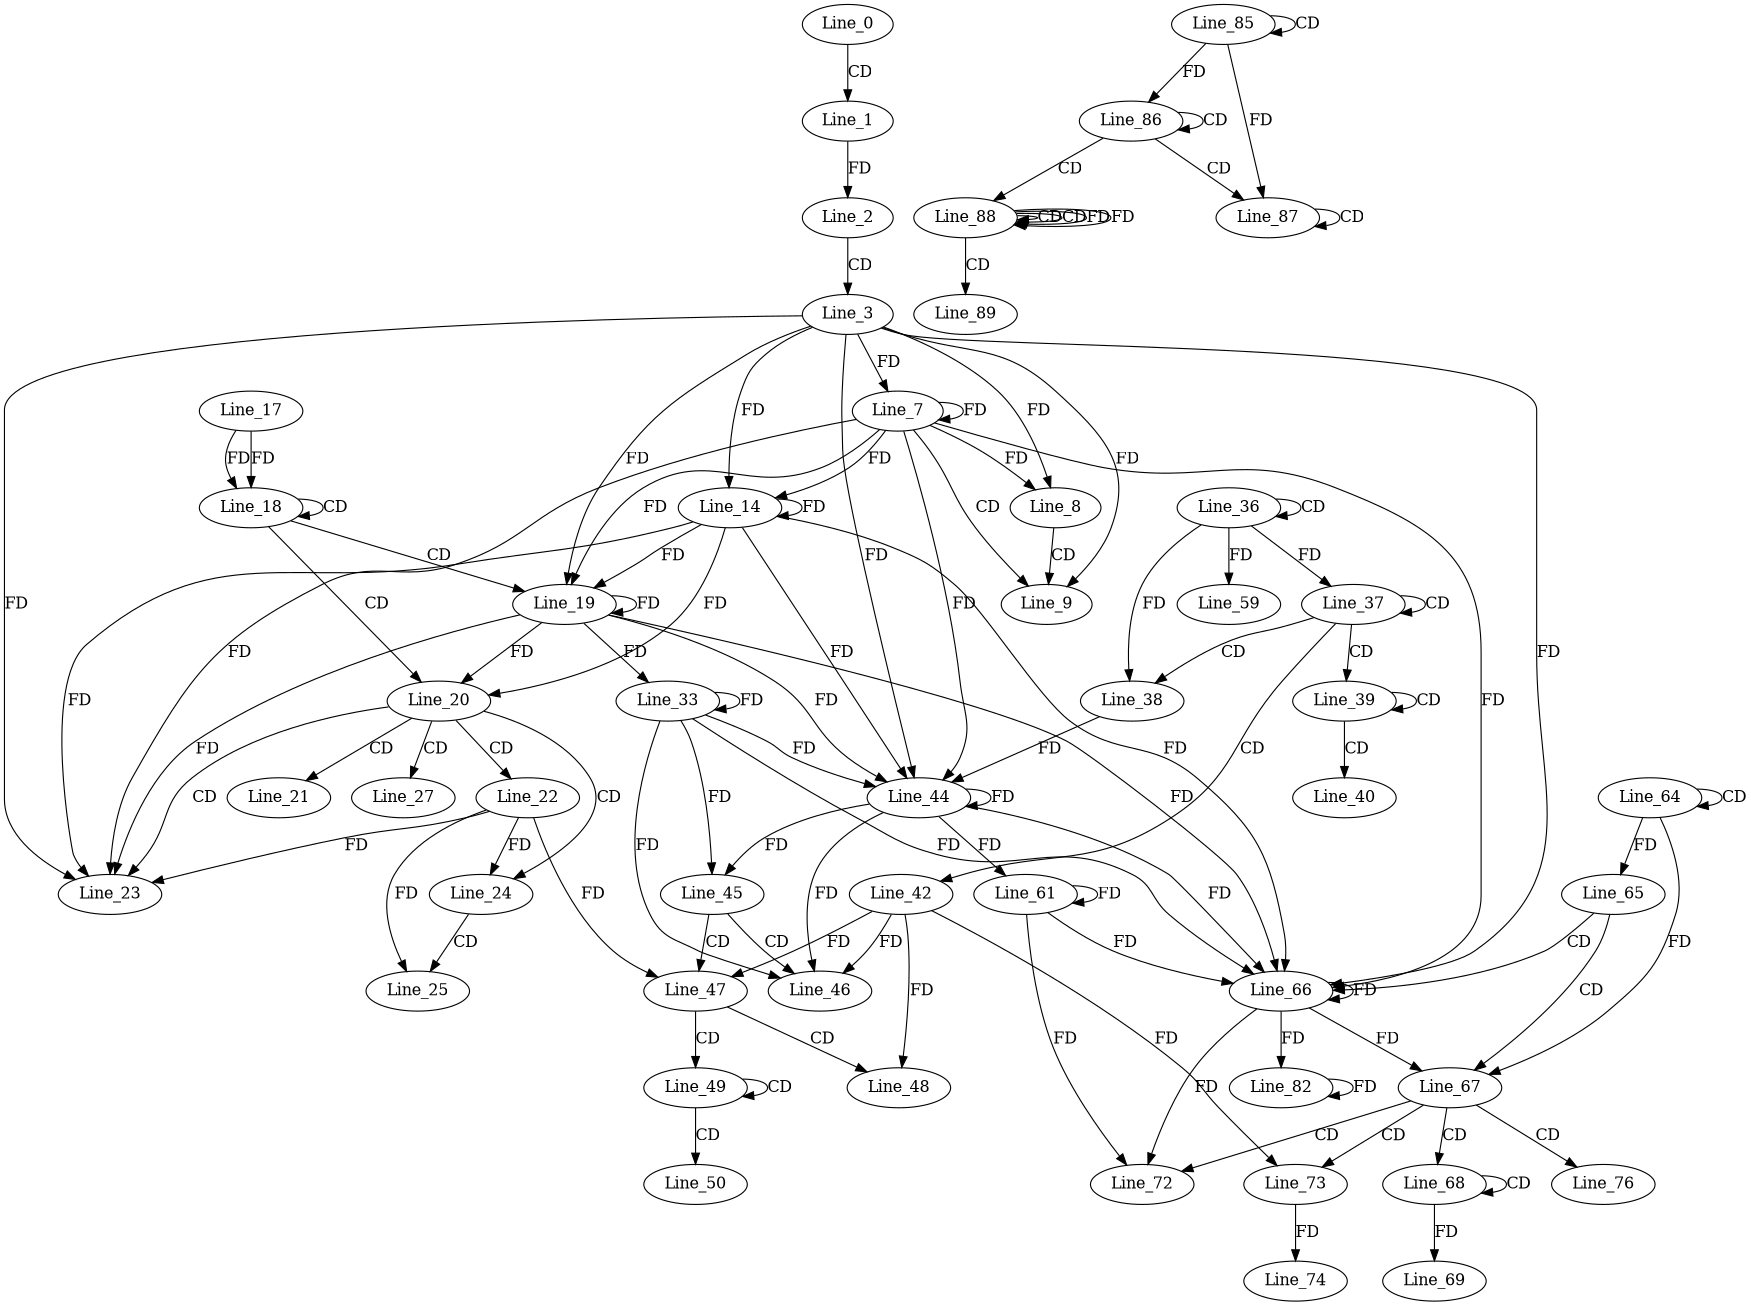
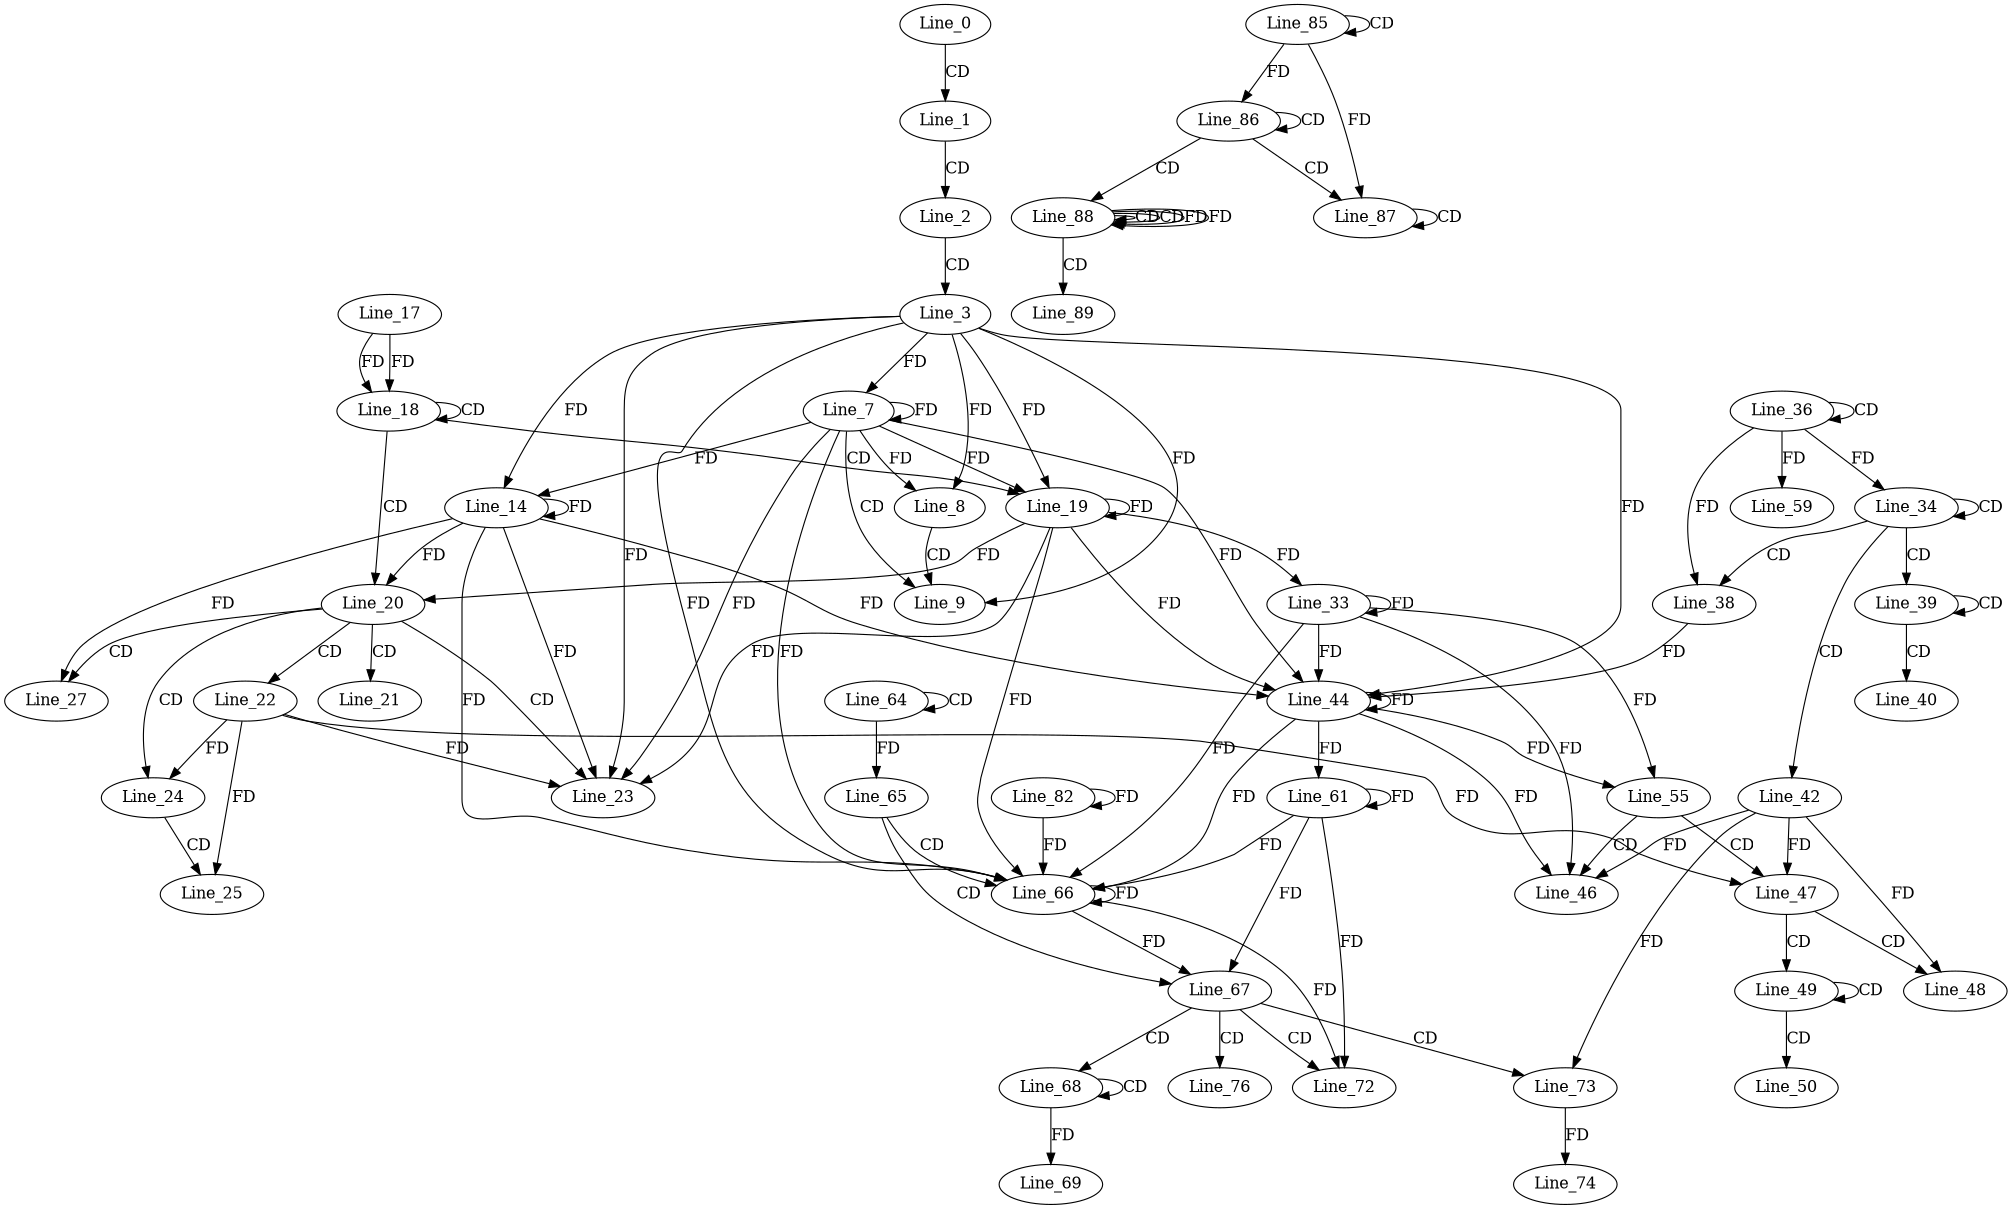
edge "Line_1" -> "Line_2": label "FD" -> "CD"
edge "Line_14" -> "Line_19": now "Line_14" -> "Line_27"
node "Line_37": label "Line_37" -> "Line_34"
node "Line_45": label "Line_45" -> "Line_55"
edge "Line_64" -> "Line_67": now "Line_61" -> "Line_67"
edge "Line_66" -> "Line_82": reversed
